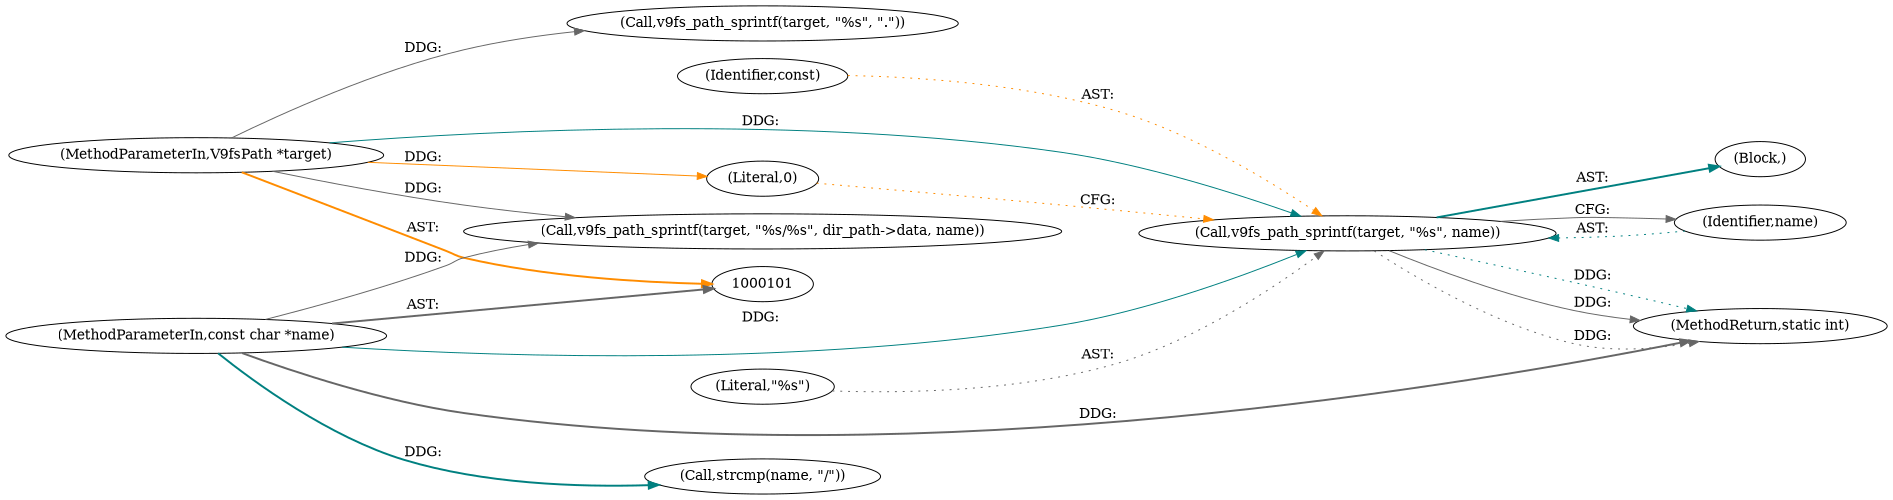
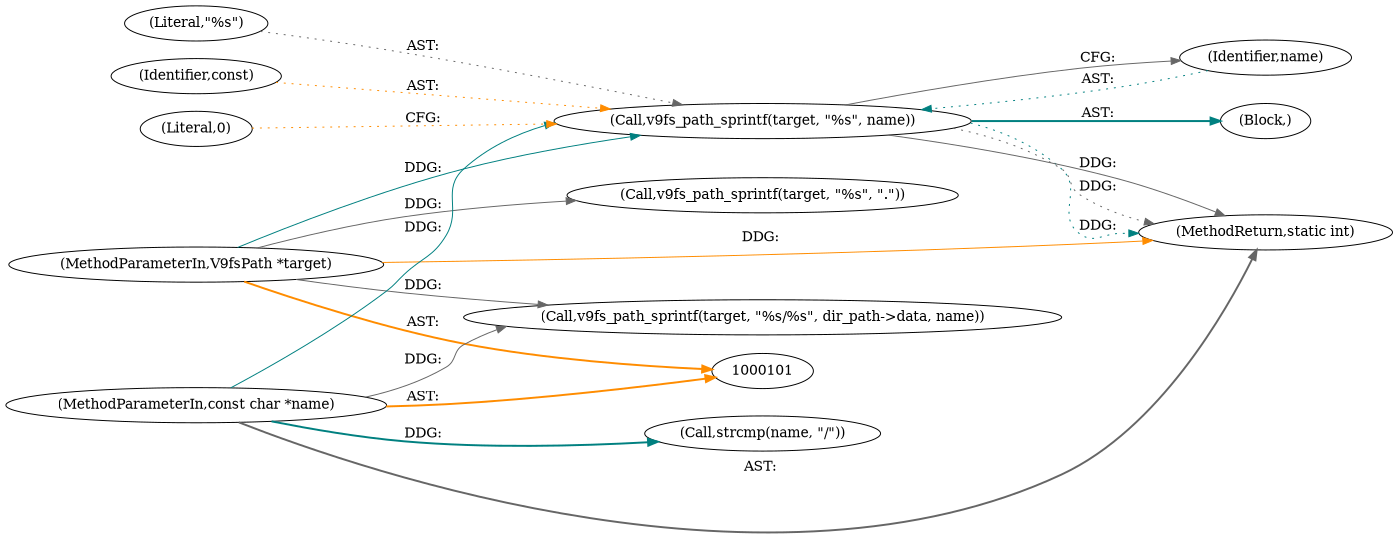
edge "(MethodParameterIn,V9fsPath *target)" -> "(Literal,0)": now "(MethodParameterIn,V9fsPath *target)" -> "(MethodReturn,static int)"
edge "(MethodParameterIn,const char *name)" -> "1000101": color gray40 -> darkorange
edge "(MethodParameterIn,const char *name)" -> "(MethodReturn,static int)": label "DDG: " -> "AST: "
